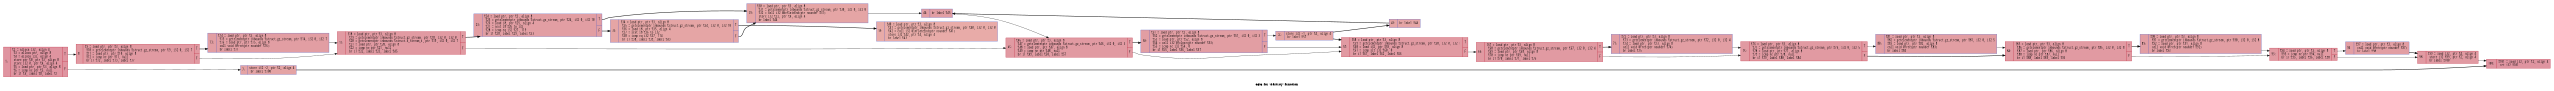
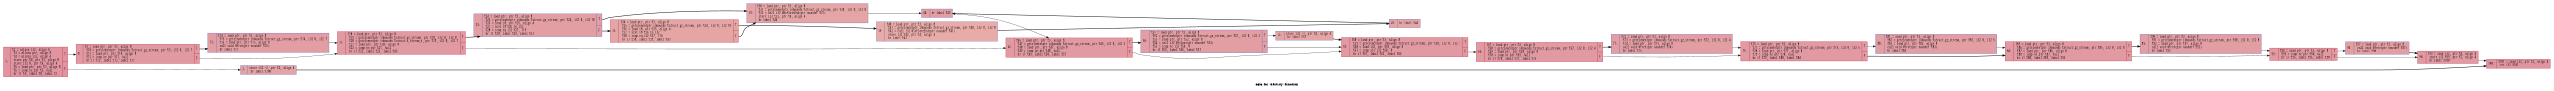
edge "56:" -> "43:": now "39:" -> "43:"
node "33:": color #3d50c3ff -> #b70d28ff
